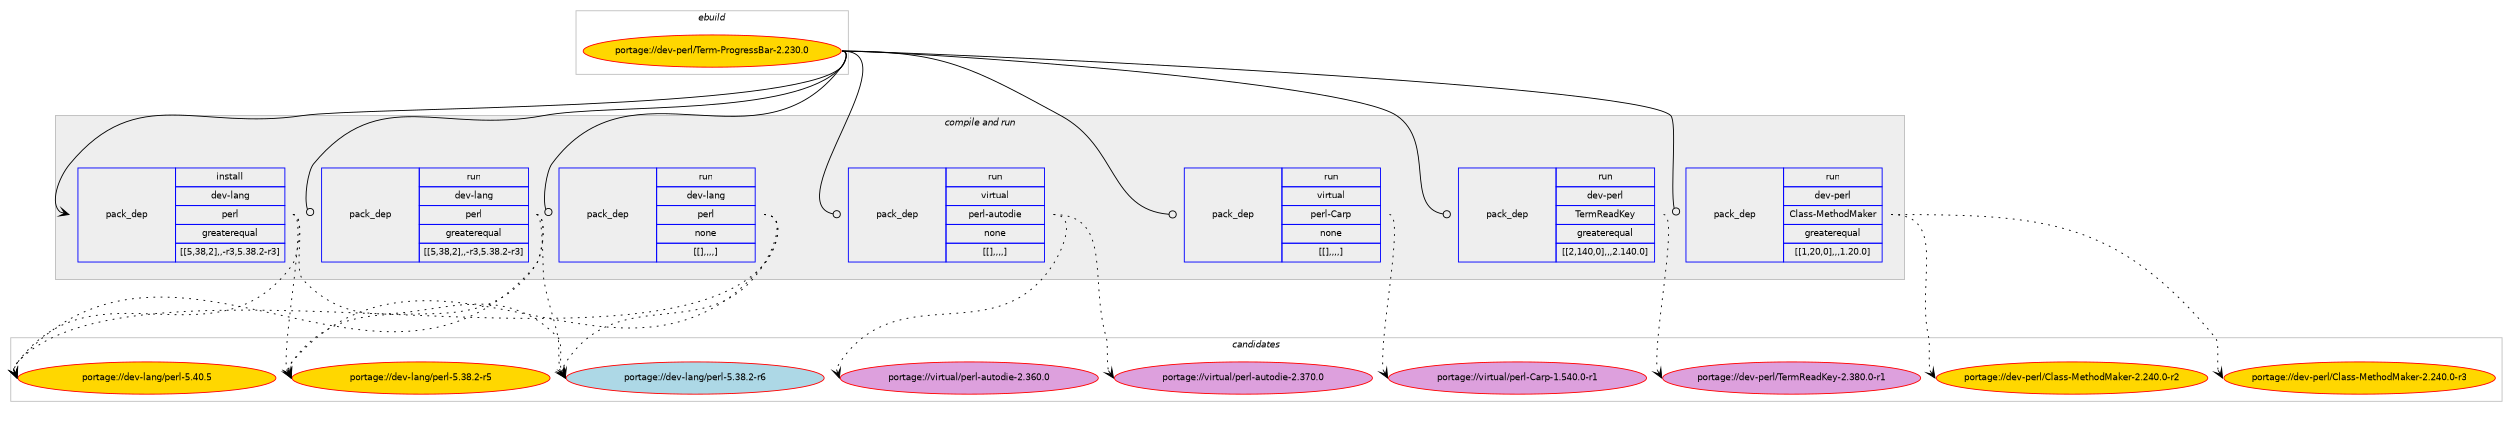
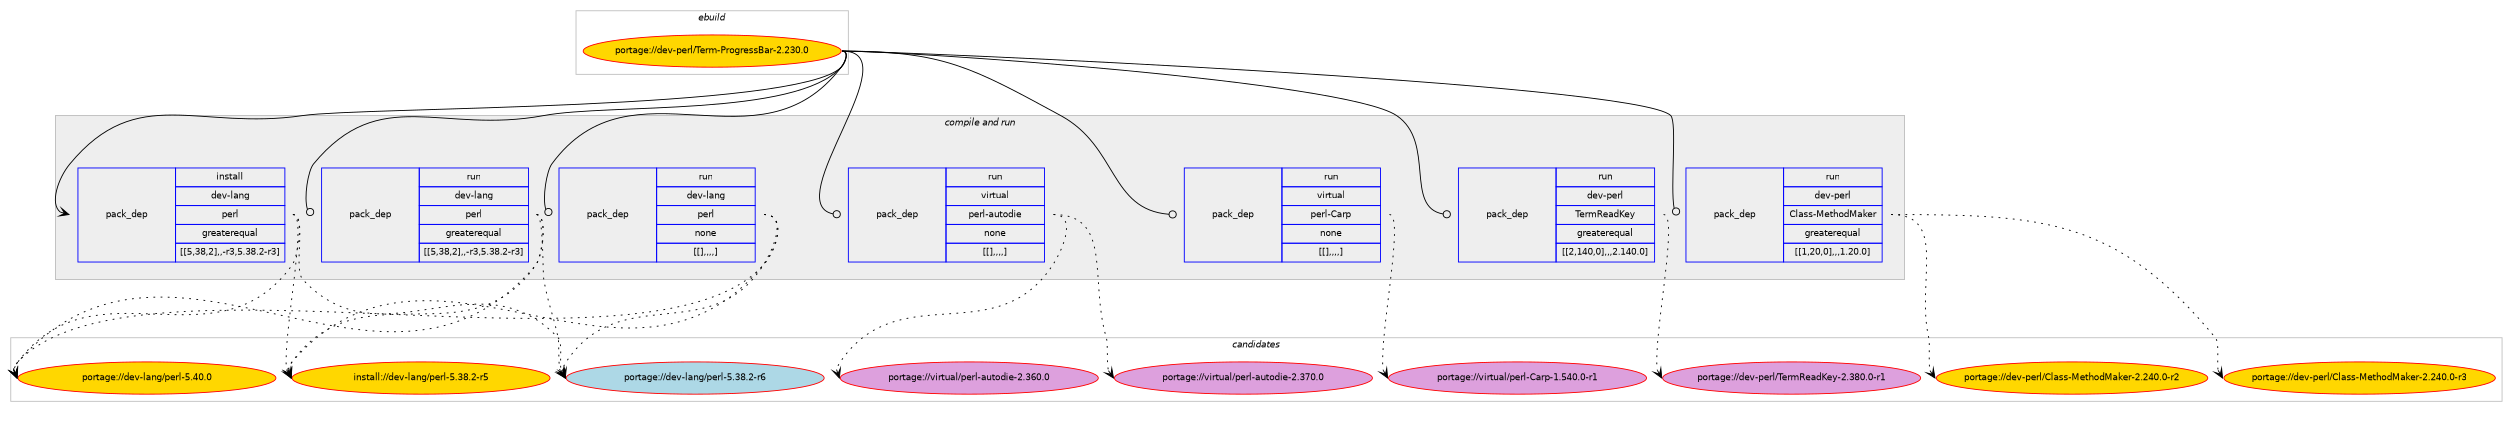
node "portage://dev-lang/perl-5.40.5": label "portage://dev-lang/perl-5.40.5" -> "portage://dev-lang/perl-5.40.0"
node "portage://dev-lang/perl-5.38.2-r5": label "portage://dev-lang/perl-5.38.2-r5" -> "install://dev-lang/perl-5.38.2-r5"
